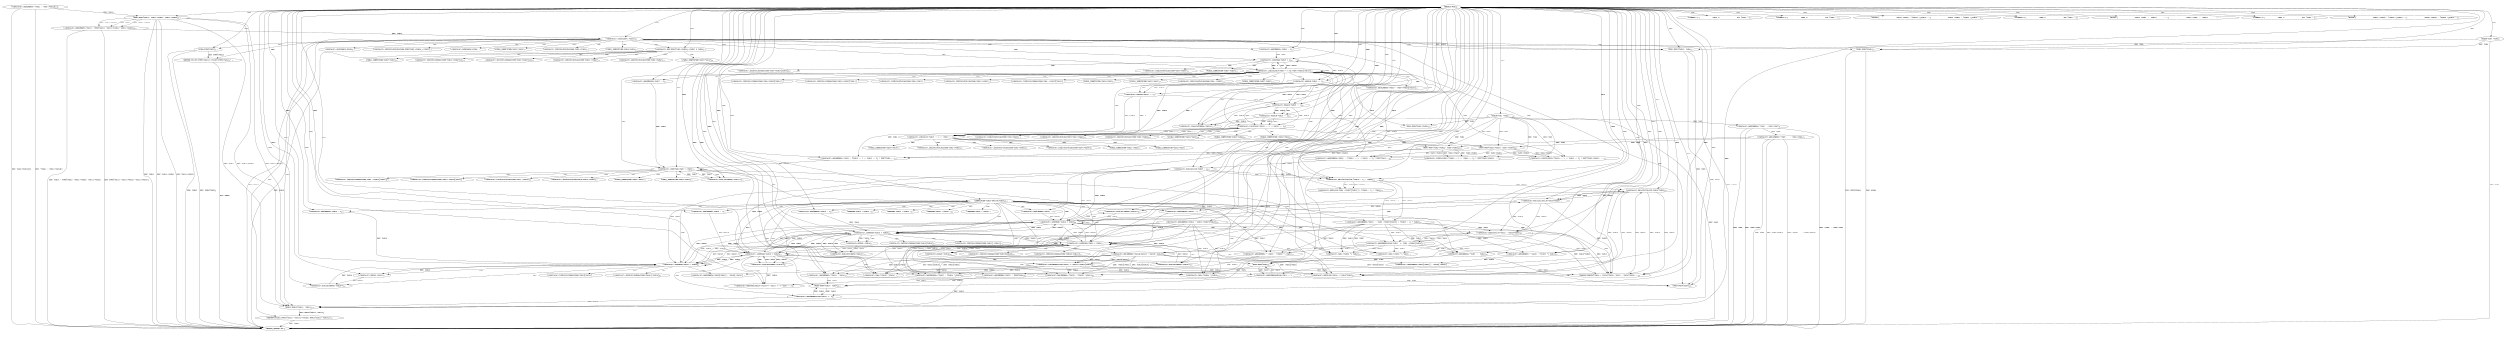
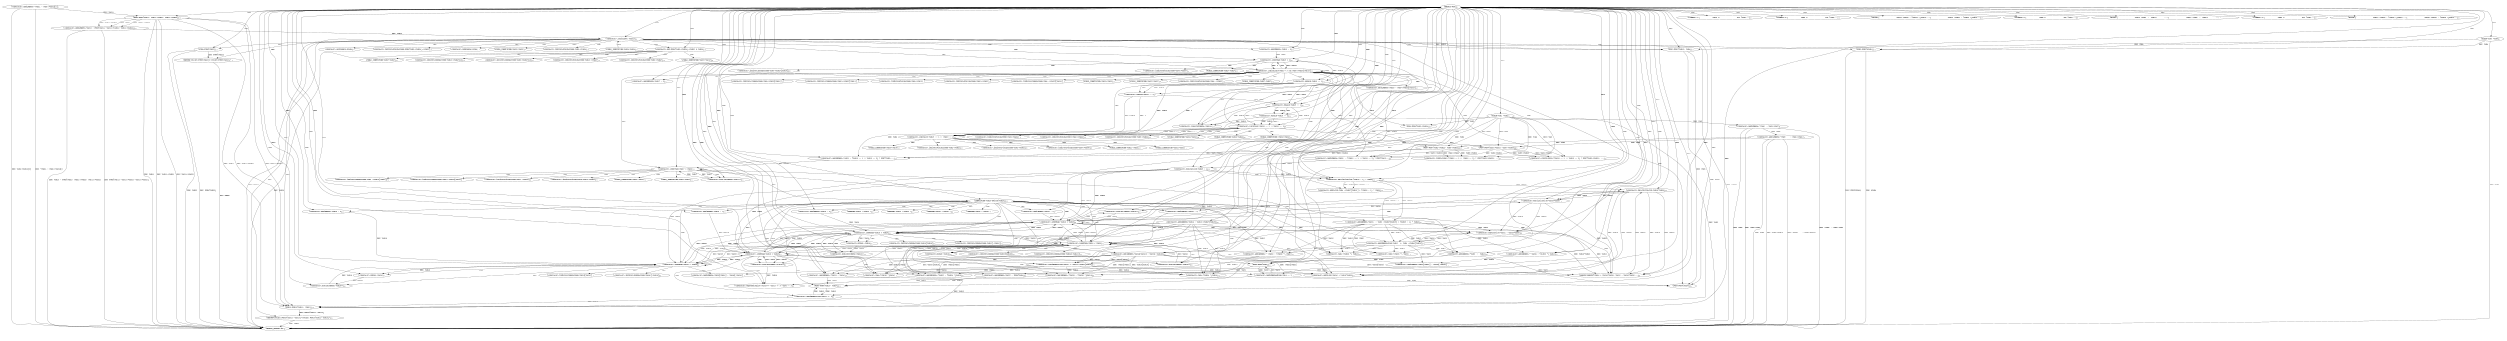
edge "(<operator>.logicalNot,!VAR13)" -> "(FIELD_IDENTIFIER,VAR24,VAR24)": reversed
edge "(<operator>.assignment,VAR17 = 0)" -> "(<operator>.lessThan,VAR17 < VAR31)": removed, label "DDG: VAR17"
edge "(<operator>.assignment,VAR16 = VAR13->VAR27[VAR19])" -> "(memcpy,memcpy(VAR16 + VAR18*VAR20, VAR15 - VAR18*VAR20...)": now "(<operator>.assignment,VAR16 = VAR13->VAR27[VAR19])" -> "(<operator>.subtraction,VAR15 - VAR18*VAR20)"
edge "(<operator>.assignmentPlus,VAR15  += VAR4 ->VAR41[VAR19])" -> "(<operator>.assignment,* VAR36 = (VAR34 *) VAR15)": now "(<operator>.assignmentPlus,VAR15  += VAR4 ->VAR41[VAR19])" -> "(<operator>.assignment,VAR35[VAR18] = VAR36[-VAR18])"
